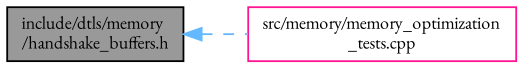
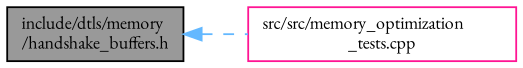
node "src/memory/memory_optimization _tests.cpp": label "src/memory/memory_optimization _tests.cpp" -> "src/src/memory_optimization _tests.cpp"
